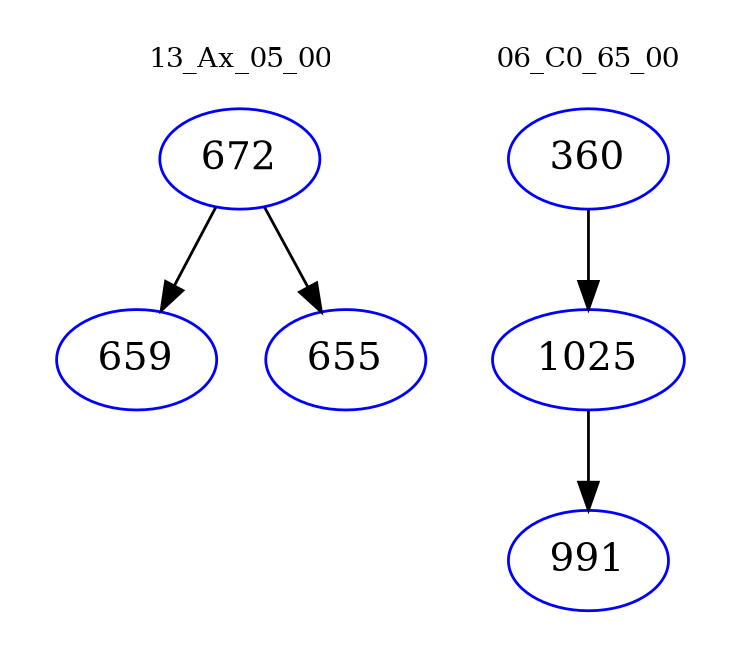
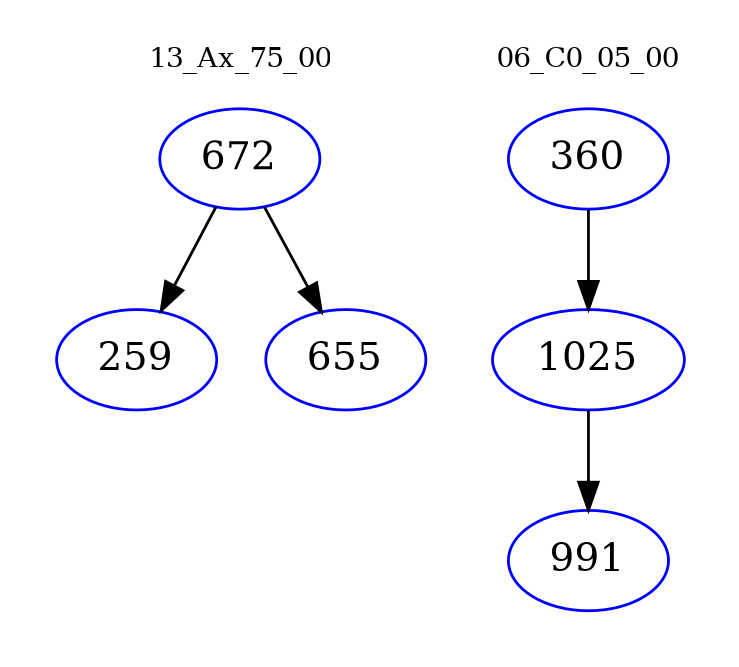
cluster "13_Ax_05_00": label "13_Ax_05_00" -> "13_Ax_75_00"
cluster "06_C0_65_00": label "06_C0_65_00" -> "06_C0_05_00"
node "659": label "659" -> "259"
